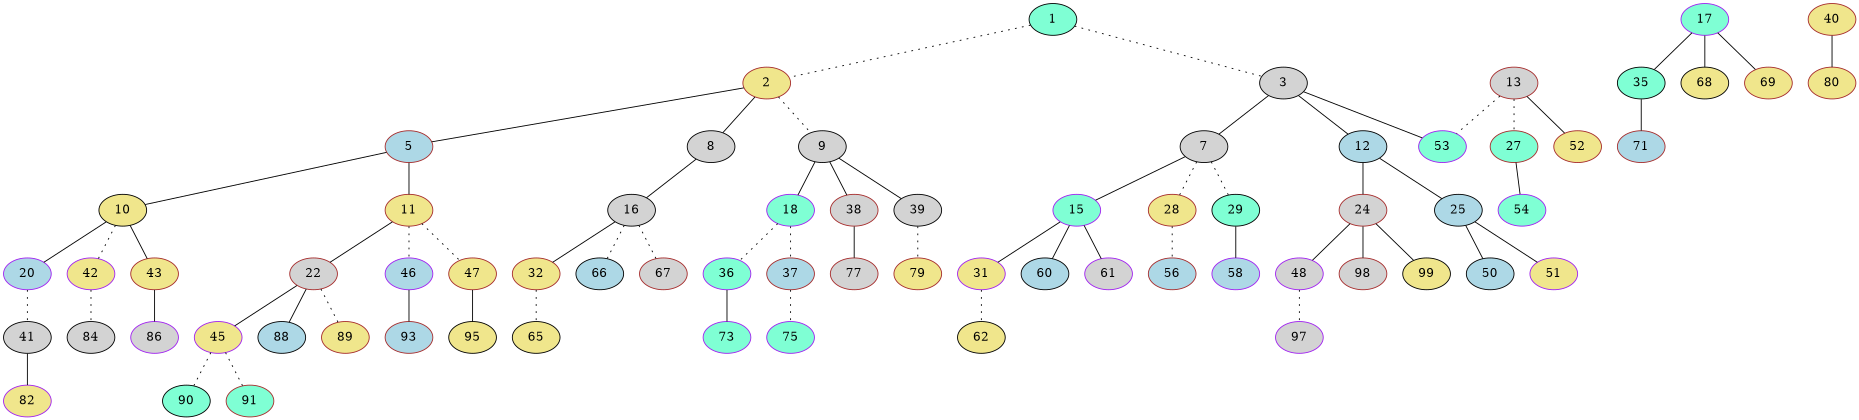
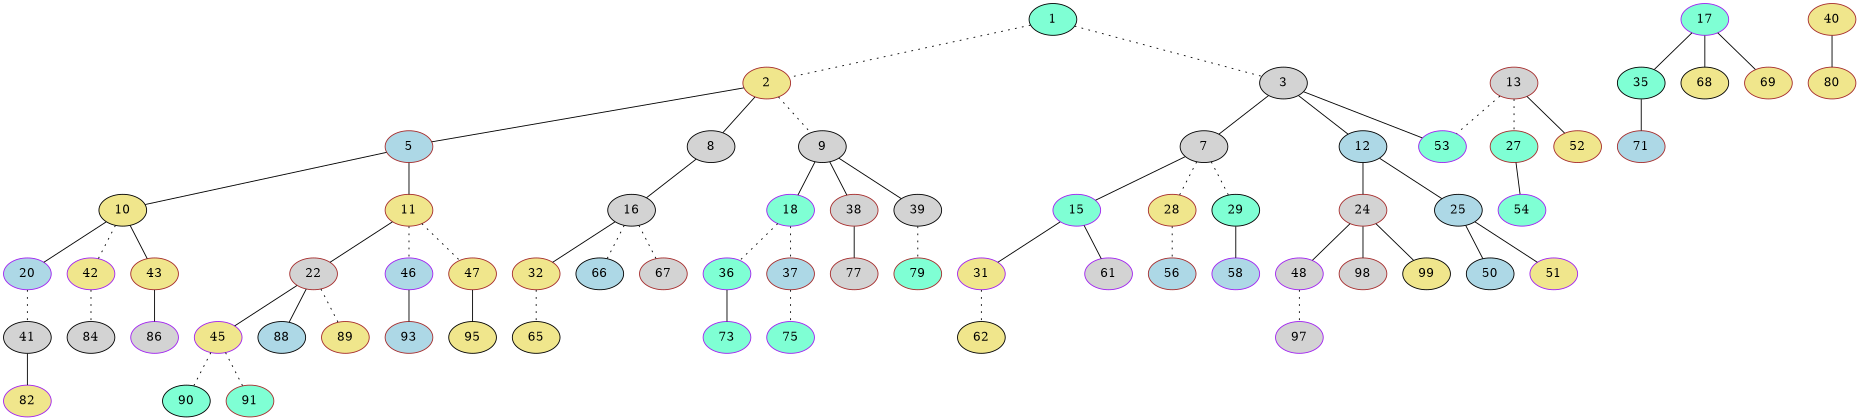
node "79": fillcolor khaki -> aquamarine
node "60": removed
